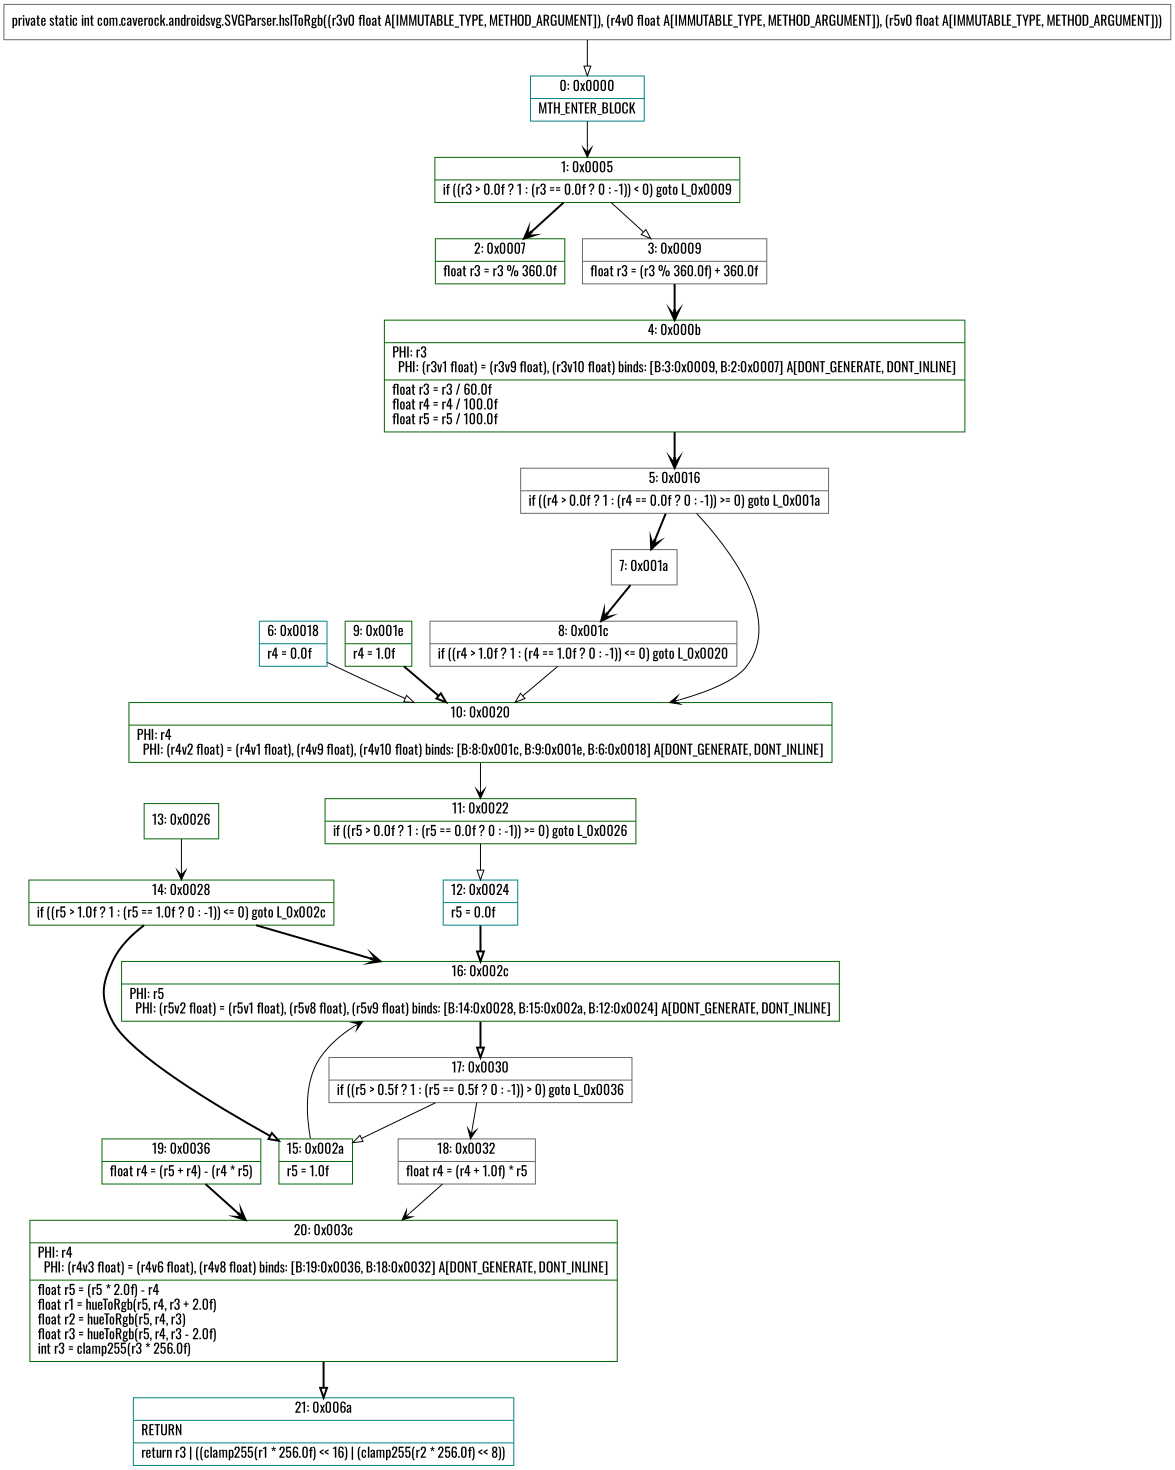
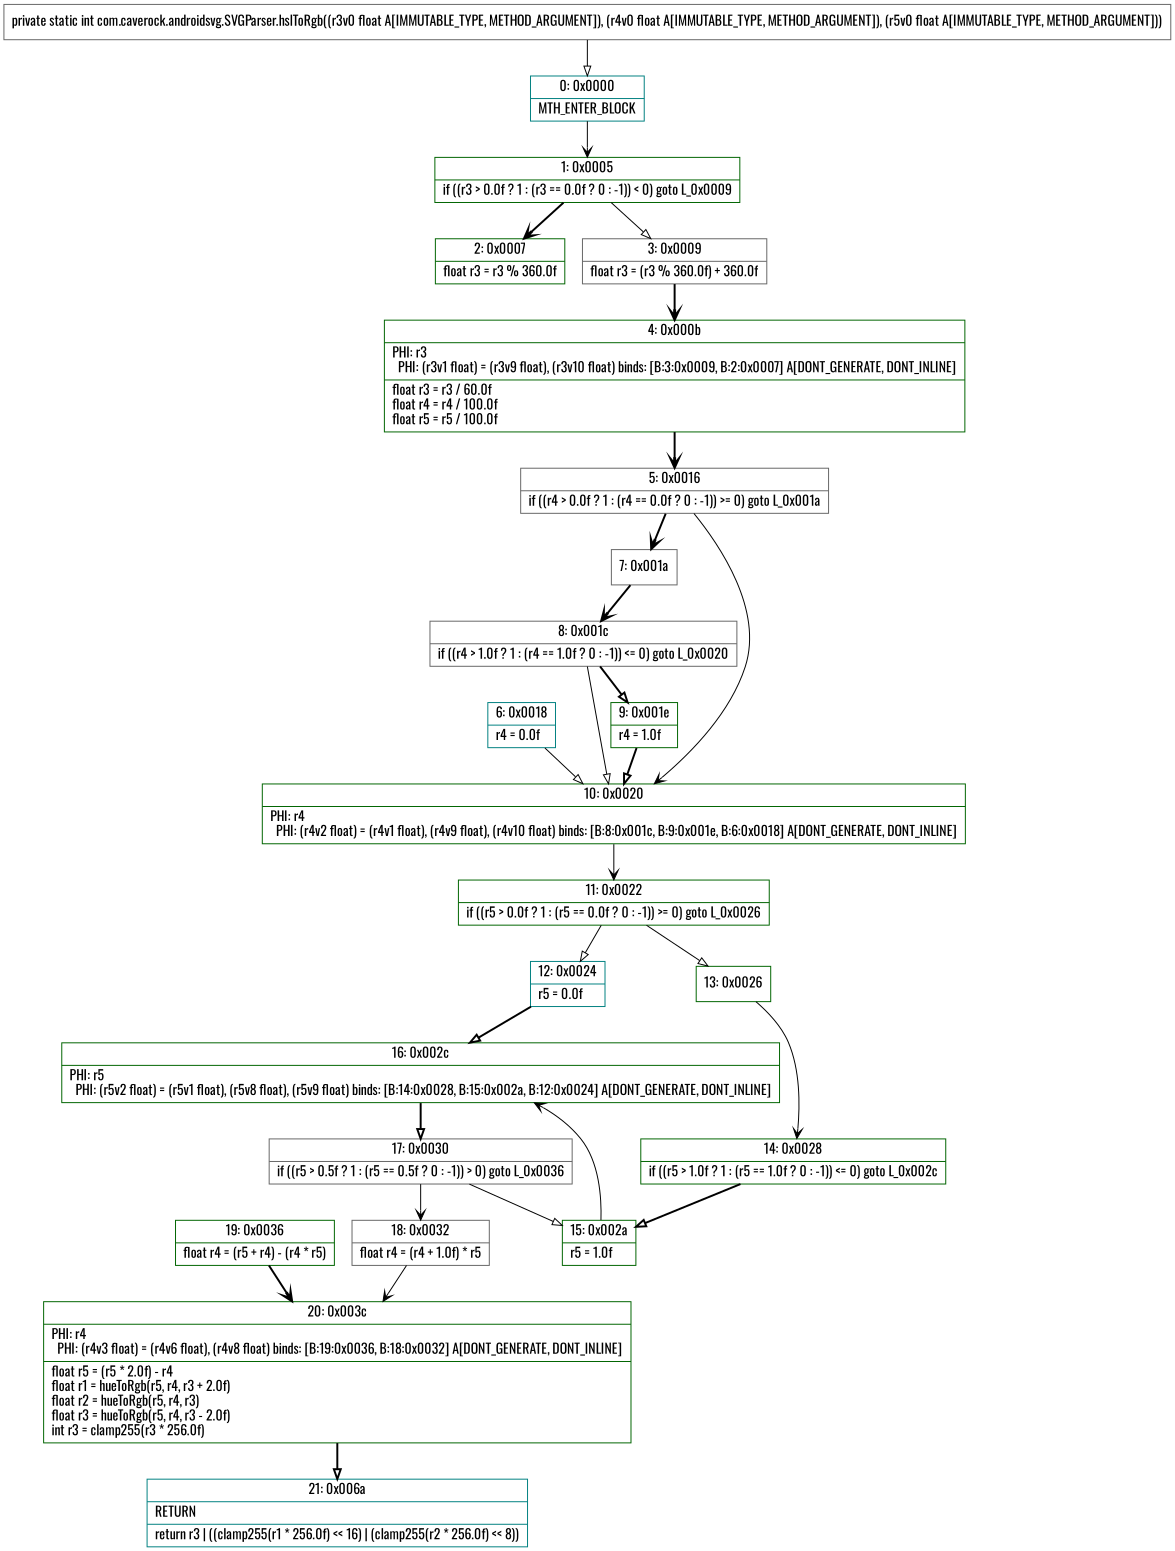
edge "8: 0x001c" -> "9: 0x001e": added
edge "14: 0x0028" -> "16: 0x002c": removed
edge "11: 0x0022" -> "13: 0x0026": added
